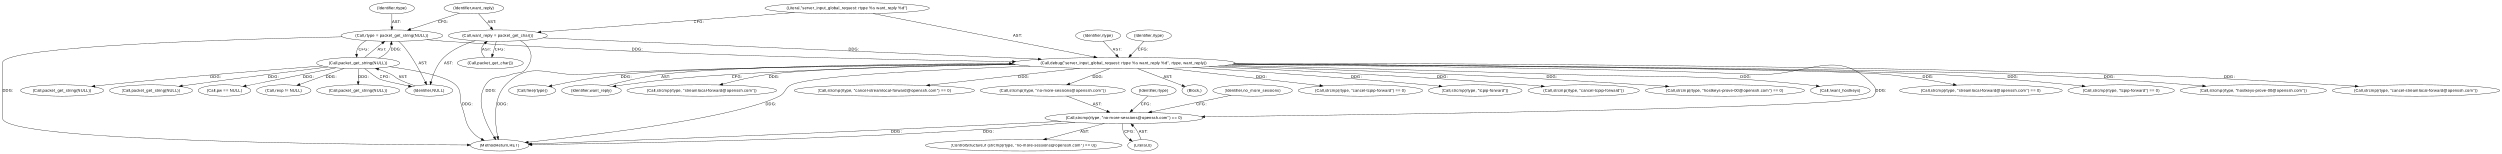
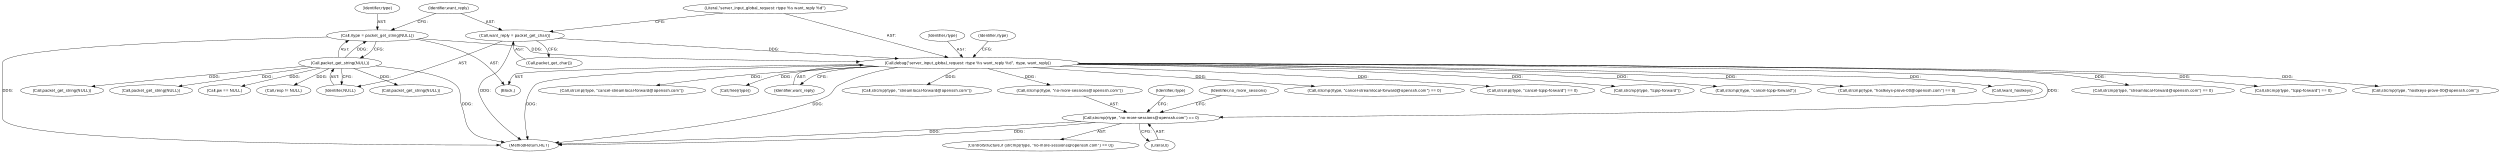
edge "(Call,rtype = packet_get_string(NULL))" -> "(Identifier,NULL)": now "(Call,rtype = packet_get_string(NULL))" -> "(Block,)"
